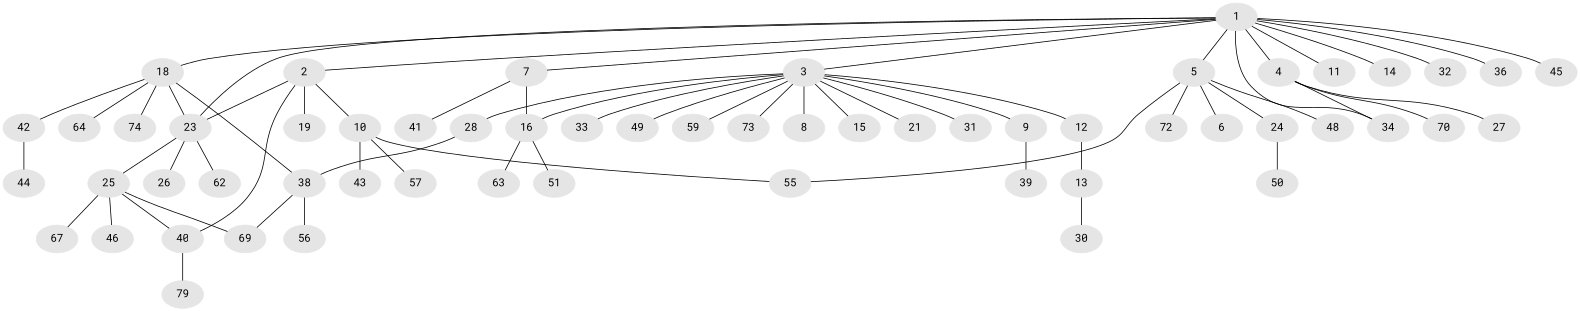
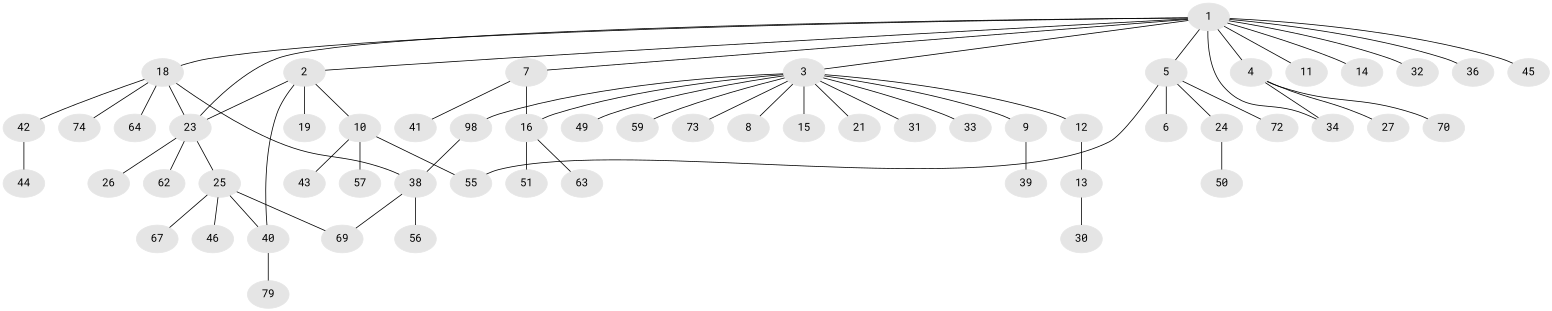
node "28": label "28" -> "98"
node "48": removed
